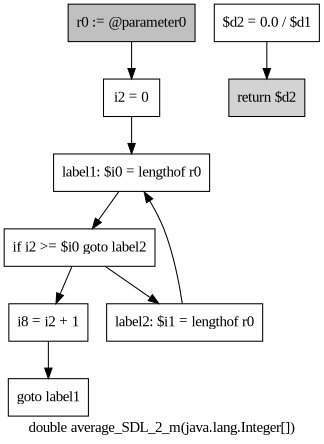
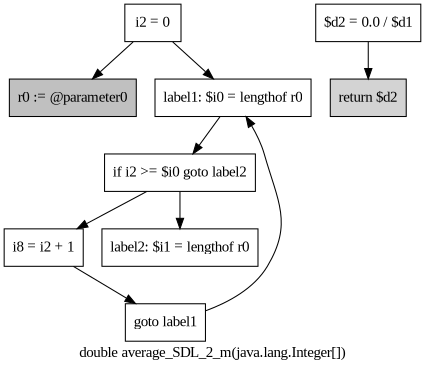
edge "r0 := @parameter0" -> "i2 = 0": reversed
edge "label2: $i1 = lengthof r0" -> "label1: $i0 = lengthof r0": now "goto label1" -> "label1: $i0 = lengthof r0"
